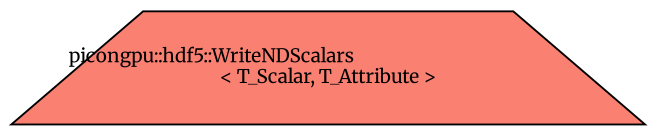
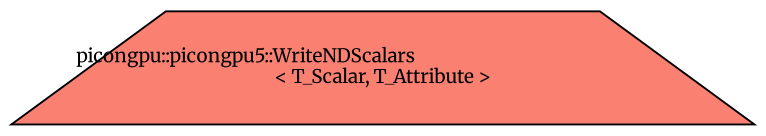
node "picongpu::hdf5::WriteNDScalars < T_Scalar, T_Attribute >": label "picongpu::hdf5::WriteNDScalars < T_Scalar, T_Attribute >" -> "picongpu::picongpu5::WriteNDScalars < T_Scalar, T_Attribute >"
